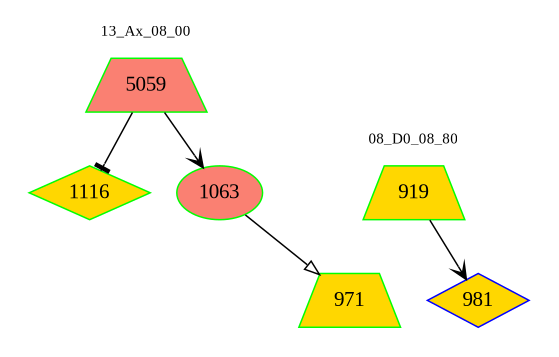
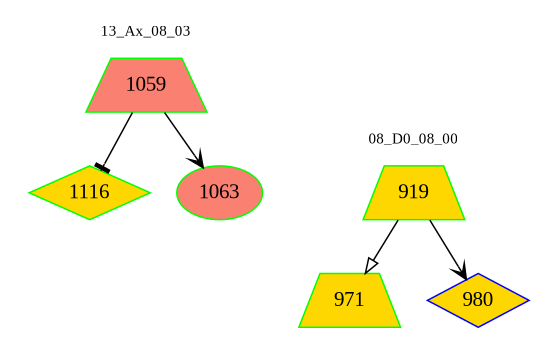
cluster "13_Ax_08_00": label "13_Ax_08_00" -> "13_Ax_08_03"
node "5059": label "5059" -> "1059"
cluster "08_D0_08_80": label "08_D0_08_80" -> "08_D0_08_00"
edge "1063" -> "971": now "919" -> "971"
node "981": label "981" -> "980"
